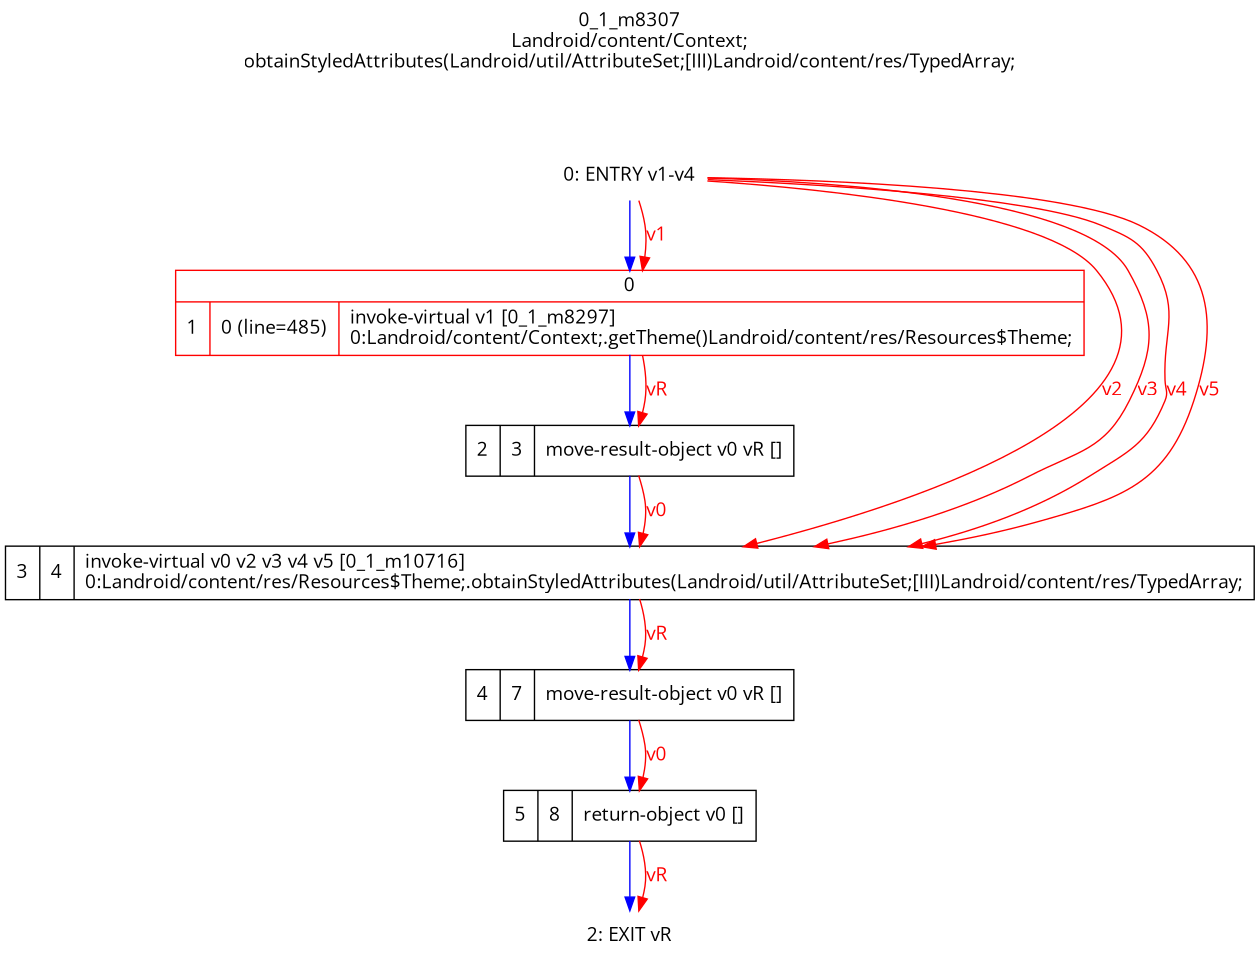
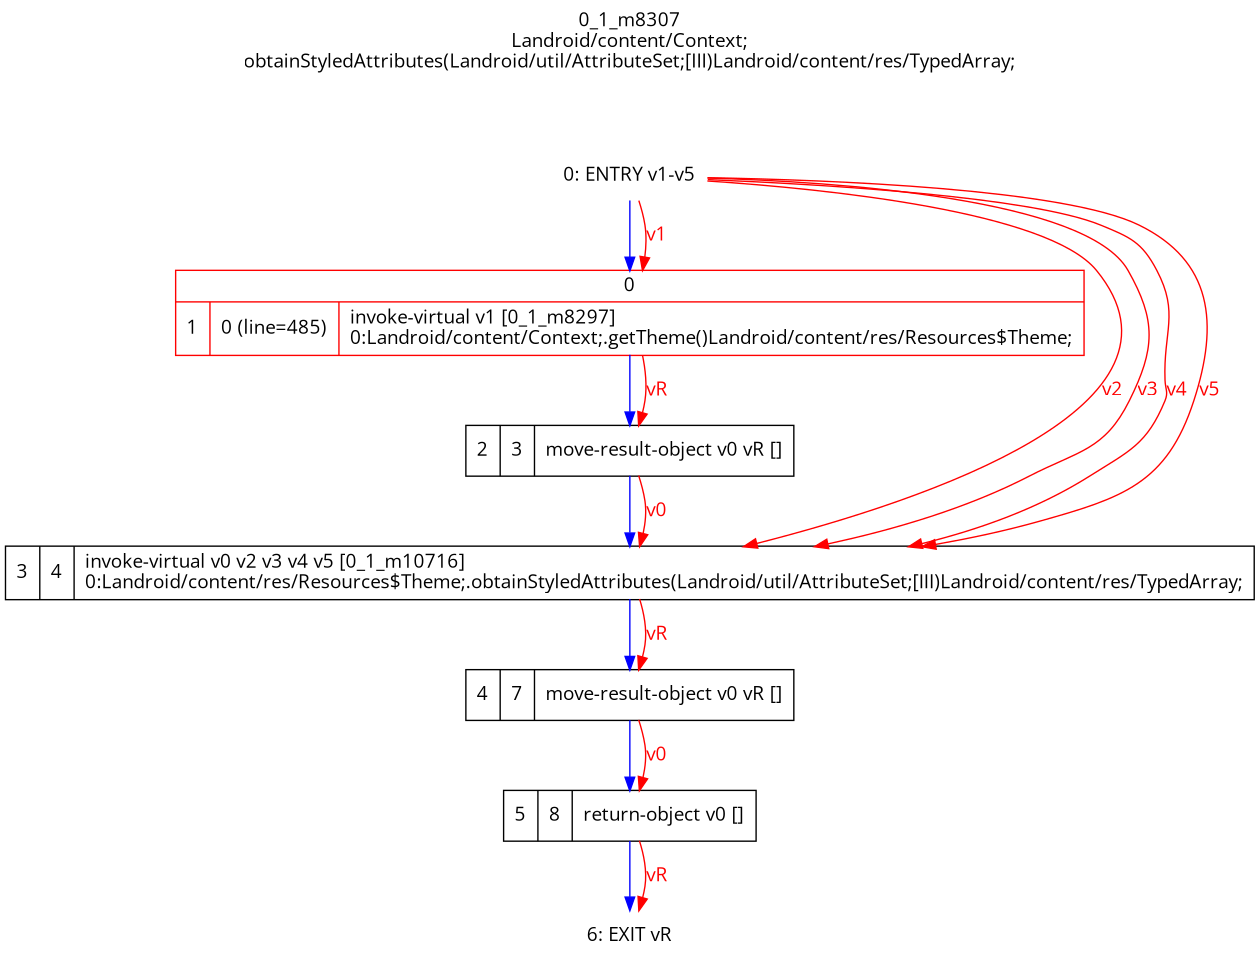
node "0: ENTRY v1-v4": label "0: ENTRY v1-v4" -> "0: ENTRY v1-v5"
node "2: EXIT vR": label "2: EXIT vR" -> "6: EXIT vR"
